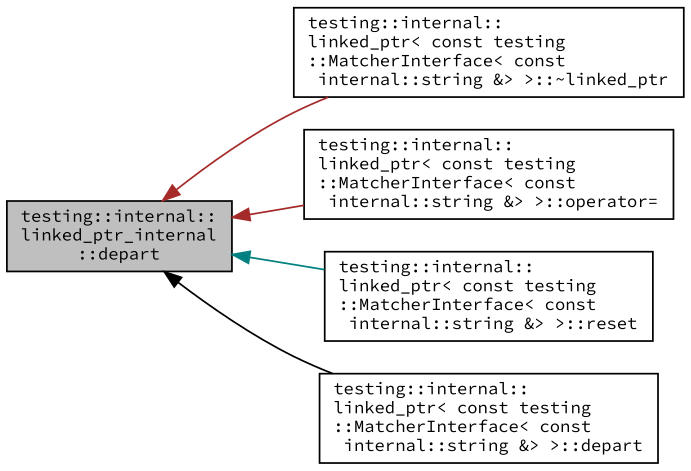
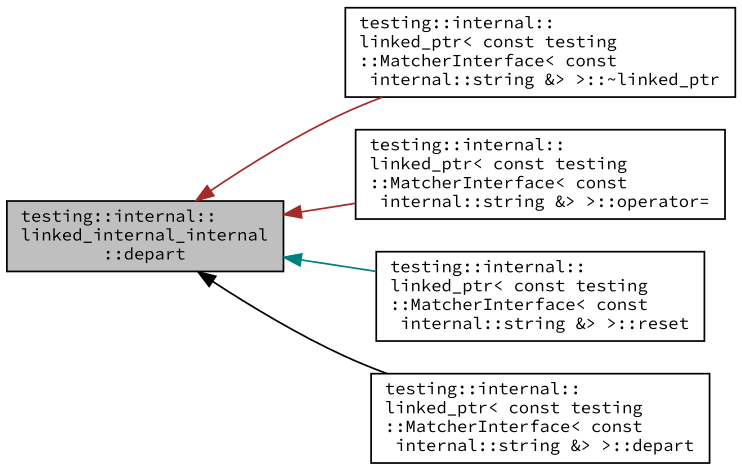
node "testing::internal:: linked_ptr_internal ::depart": label "testing::internal:: linked_ptr_internal ::depart" -> "testing::internal:: linked_internal_internal ::depart"
